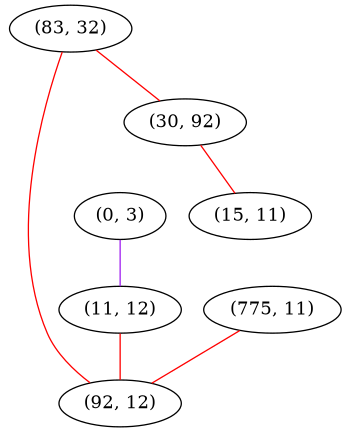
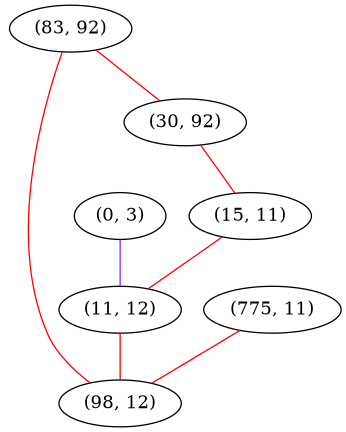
node "(83, 32)": label "(83, 32)" -> "(83, 92)"
edge "(15, 11)" -- "(11, 12)": added
node "(92, 12)": label "(92, 12)" -> "(98, 12)"
